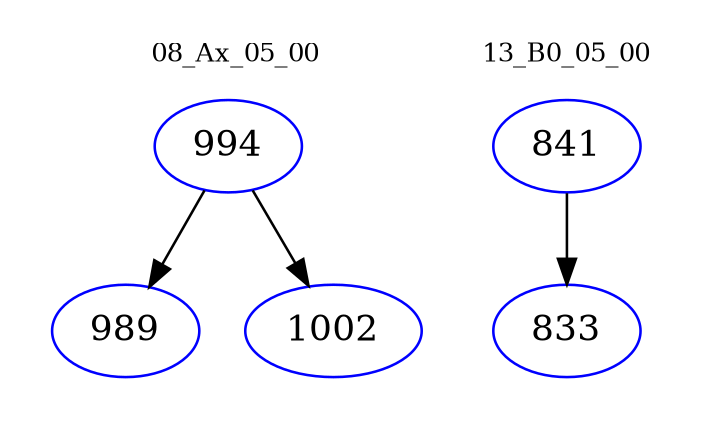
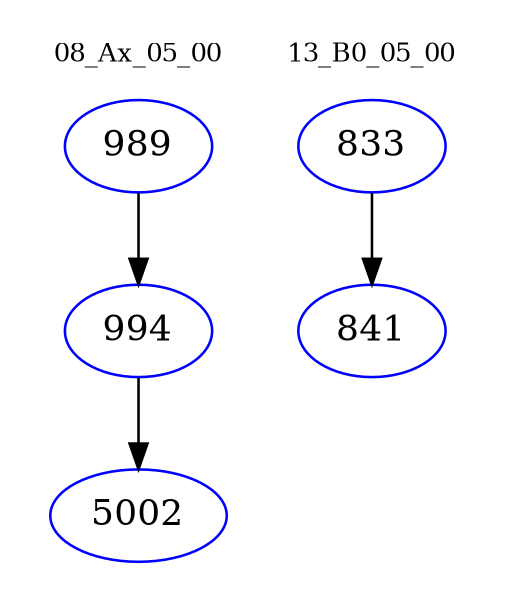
edge "841" -> "833": reversed
edge "994" -> "989": reversed
node "1002": label "1002" -> "5002"
